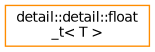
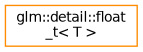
node "detail::detail::float _t< T >": label "detail::detail::float _t< T >" -> "glm::detail::float _t< T >"
